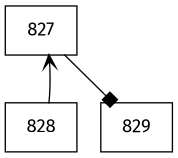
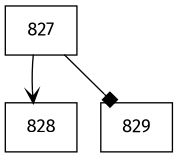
edge "828" -> "827": reversed
